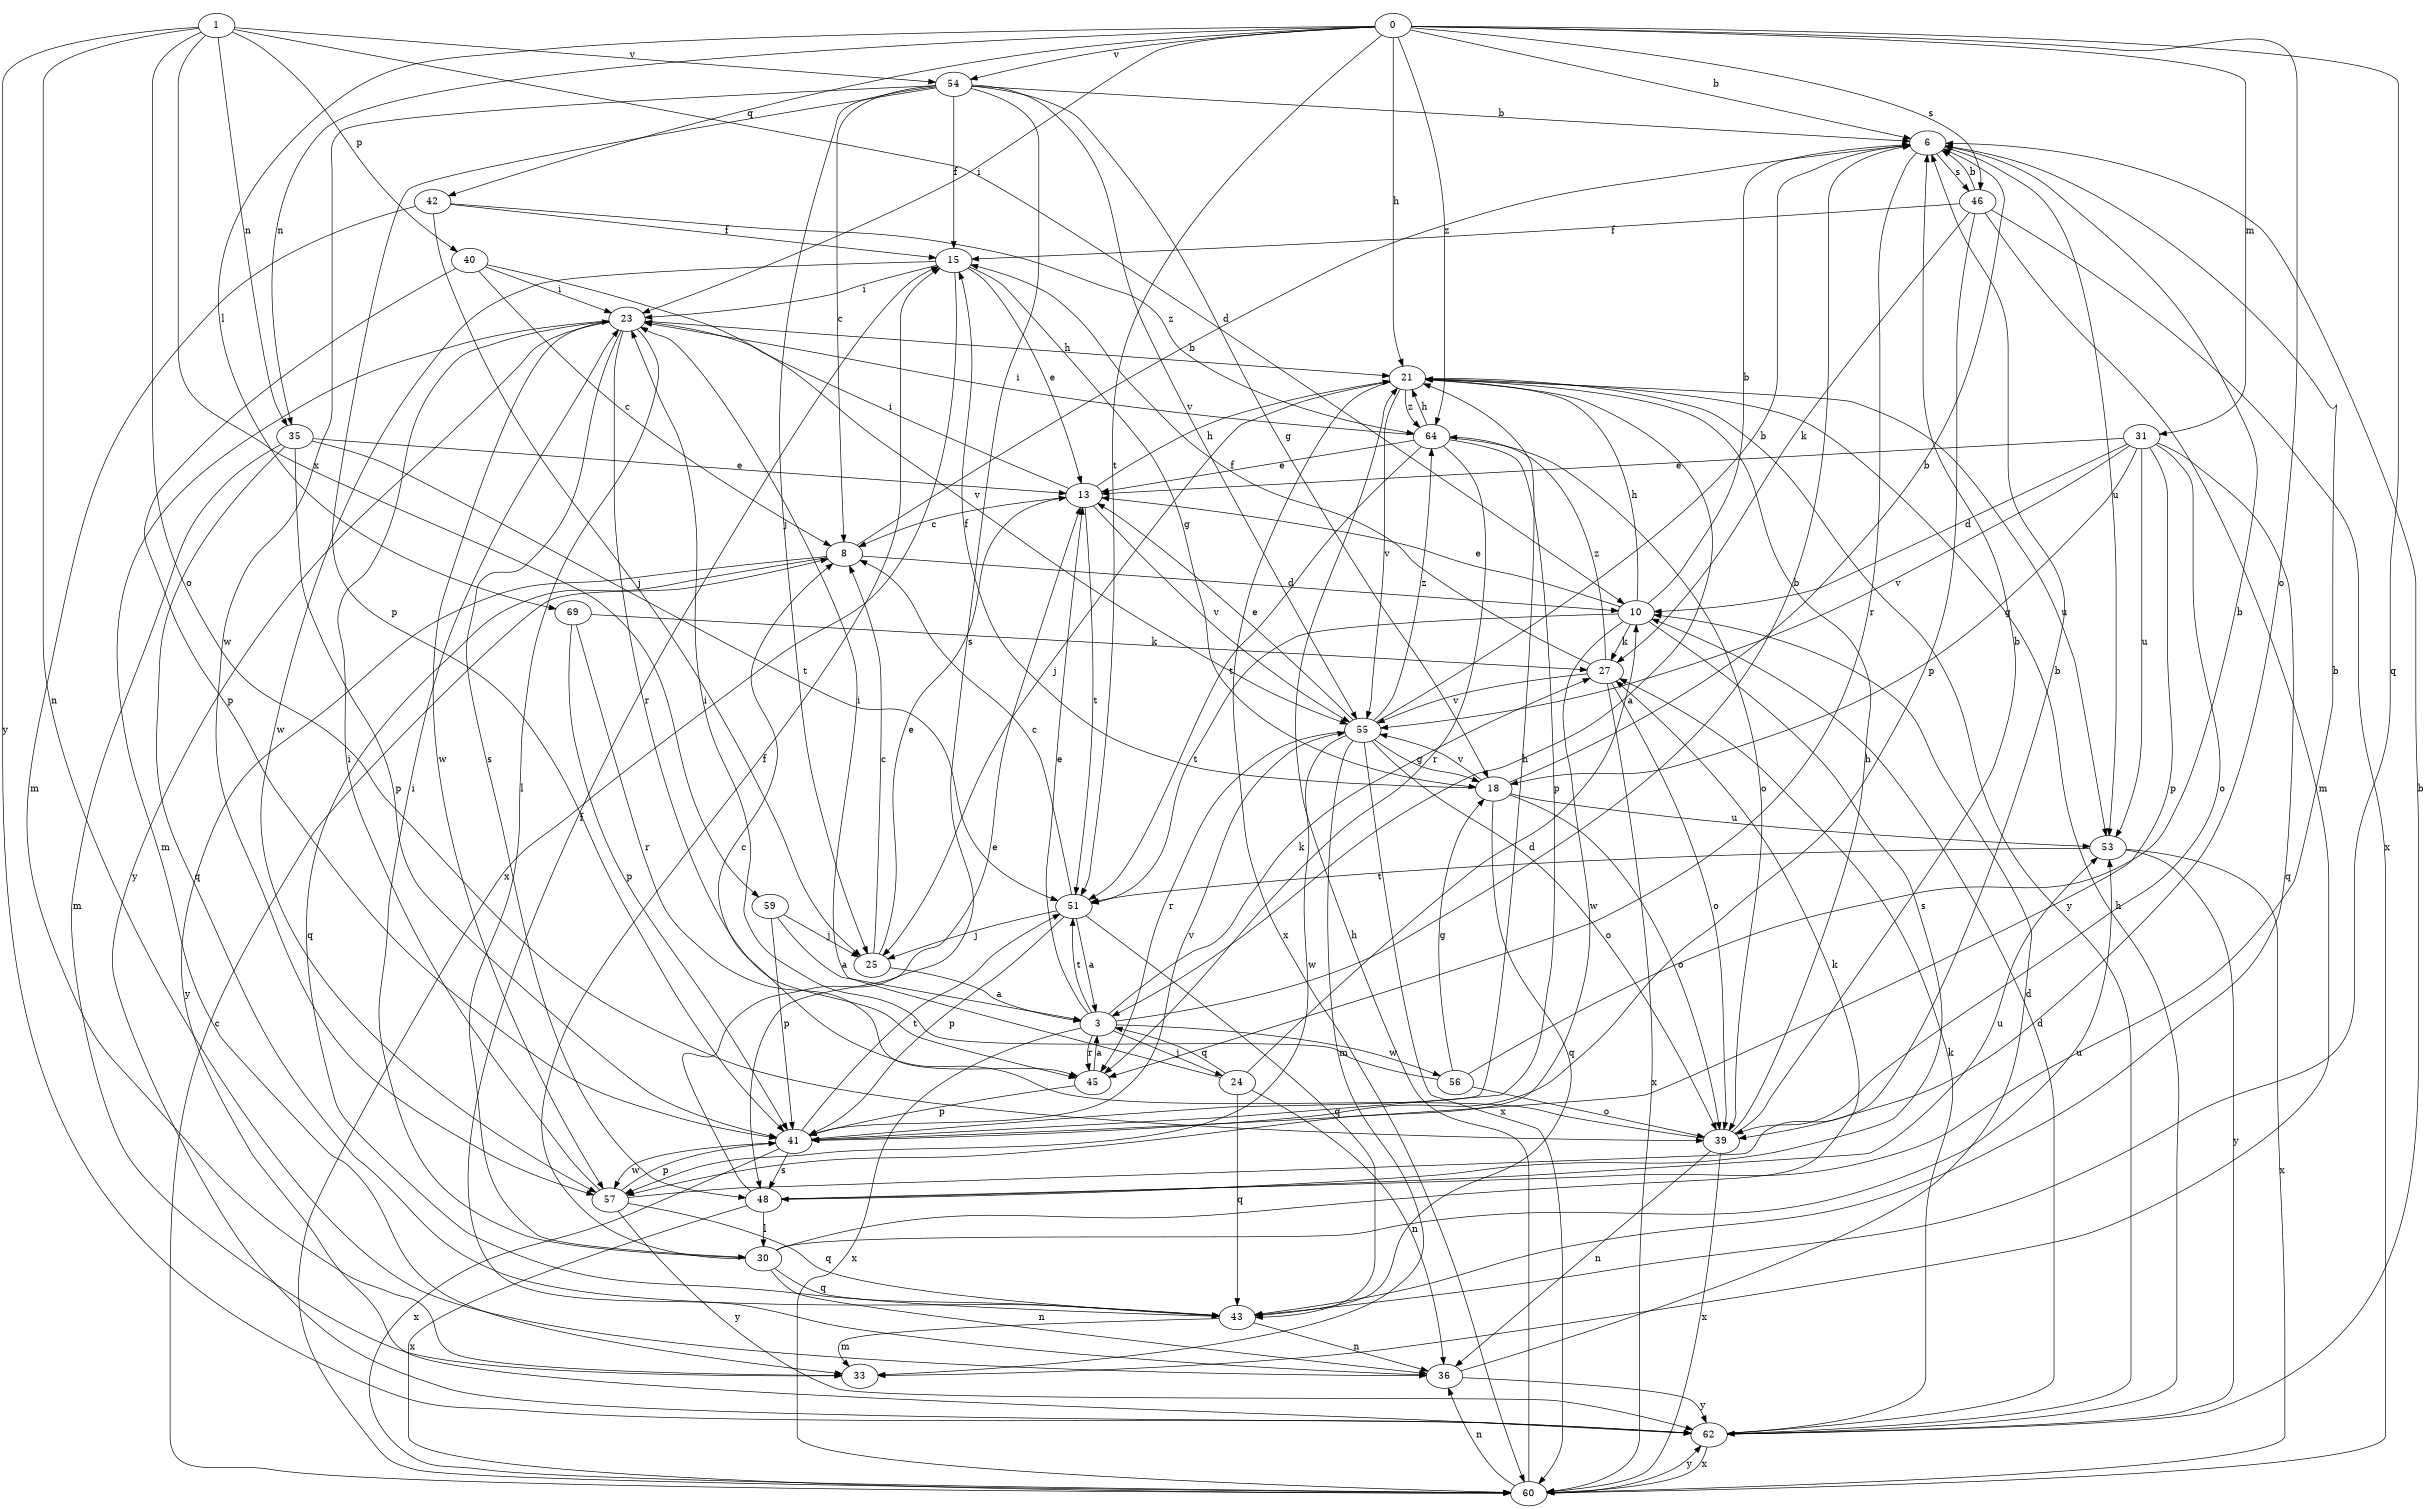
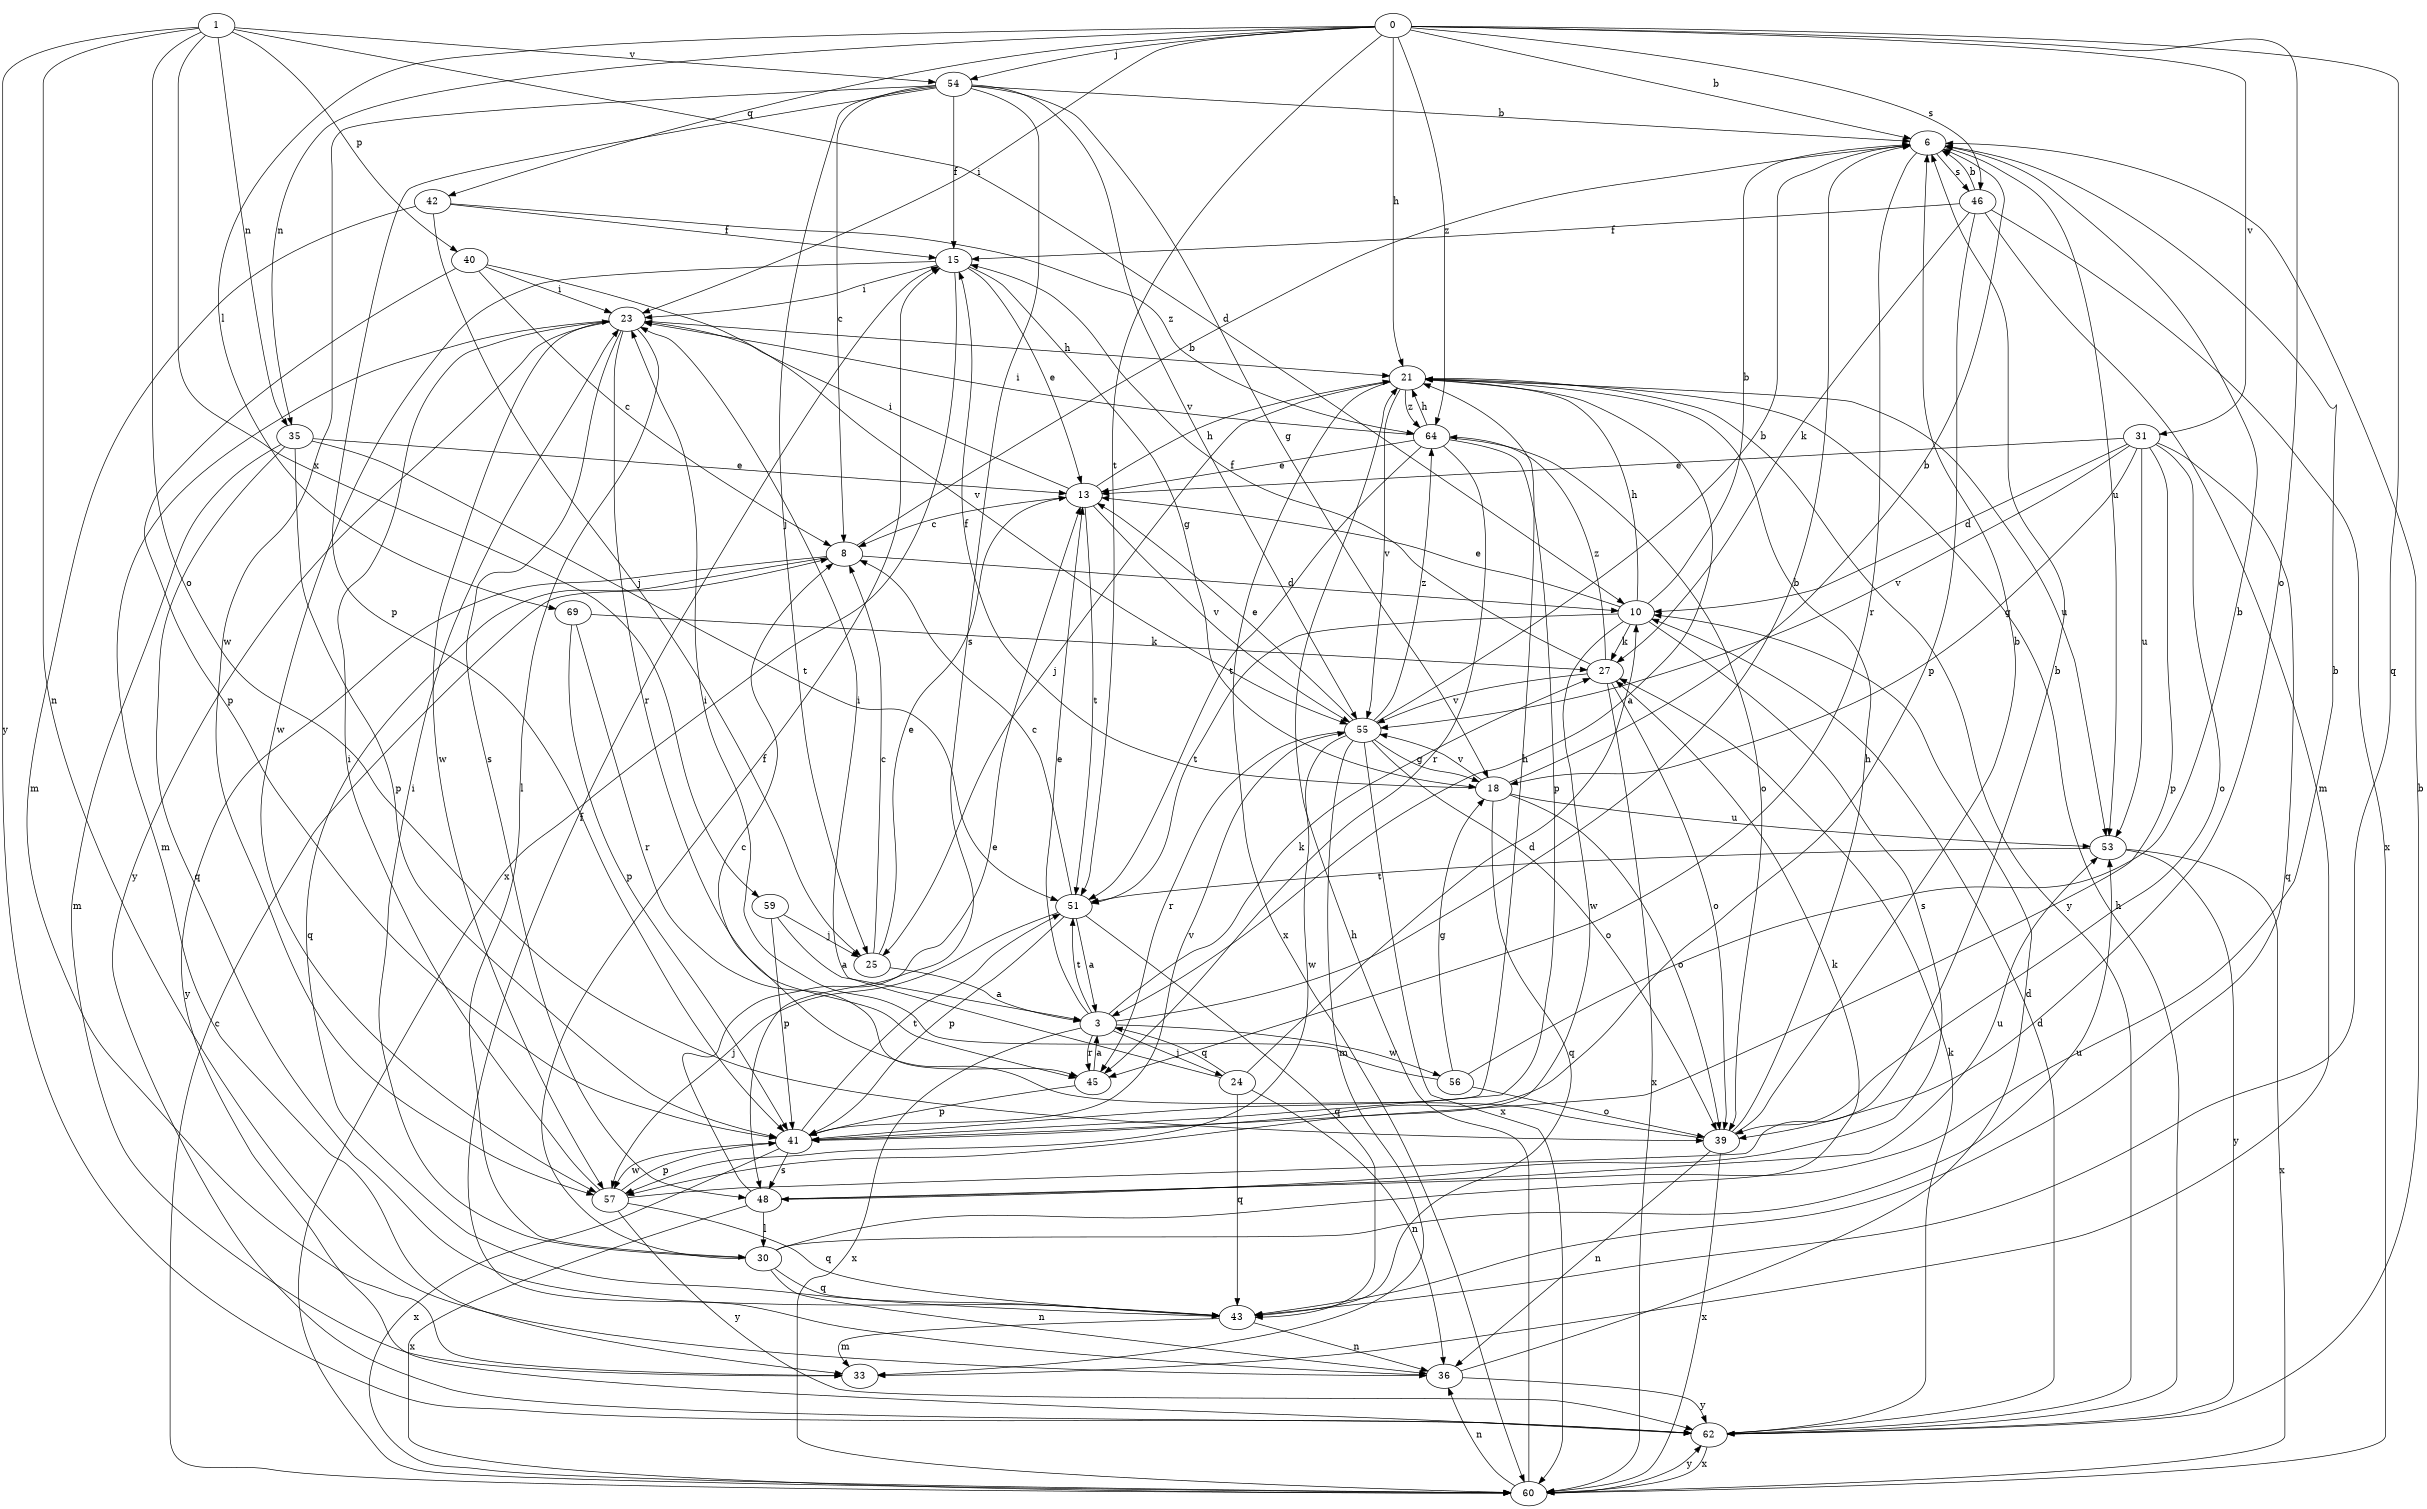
edge "0" -> "54": label "v" -> "j"
edge "0" -> "31": label "m" -> "v"
edge "51" -> "25": now "51" -> "57"
